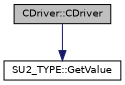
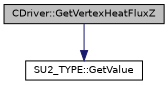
node "CDriver::CDriver": label "CDriver::CDriver" -> "CDriver::GetVertexHeatFluxZ"
